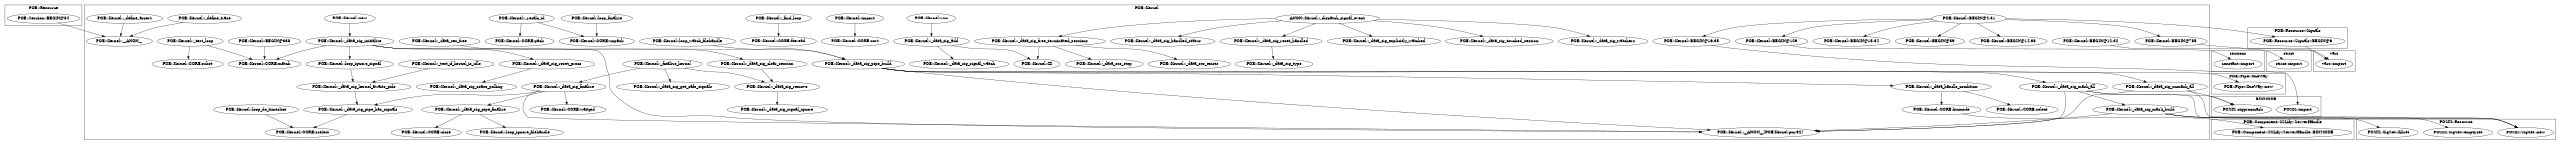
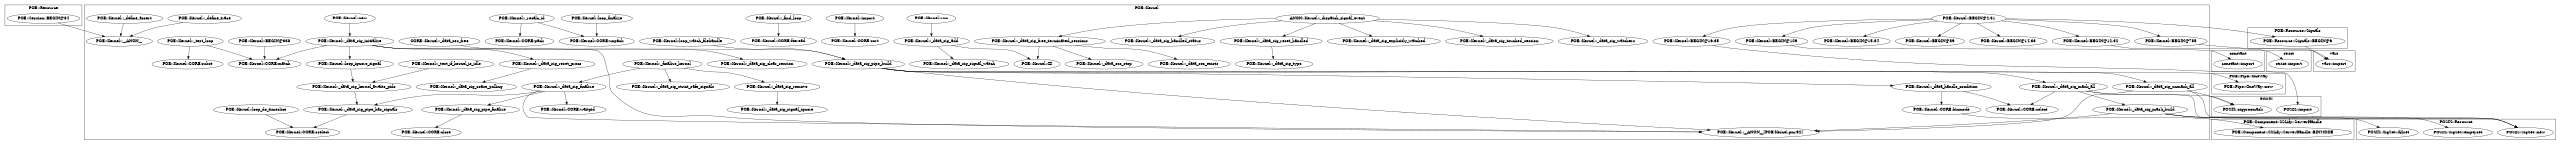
edge "POE::Kernel::BEGIN@2.31" -> "POE::Kernel::BEGIN@12.32": added
node "POE::Kernel::_data_ses_free": label "POE::Kernel::_data_ses_free" -> "CORE::Kernel::_data_ses_free"
cluster "sessions": label "sessions" -> "constant"
edge "POE::Kernel::_data_sig_clear_session" -> "POE::Kernel::_data_sig_remove": removed
node "POE::Kernel::_data_sig_get_safe_signals": label "POE::Kernel::_data_sig_get_safe_signals" -> "POE::Kernel::_data_sig_strict_safe_signals"
cluster "BINMODE": label "BINMODE" -> "POSIX"
edge "POE::Kernel::_data_sig_mask_all" -> "POE::Kernel::__ANON__[POE/Kernel.pm:92]": now "POE::Kernel::_data_sig_mask_all" -> "POE::Kernel::CORE:select"
node "POE::Kernel::loop_ignore_filehandle": removed
